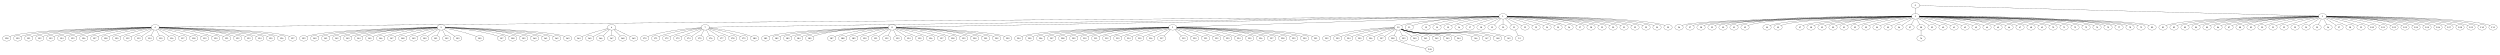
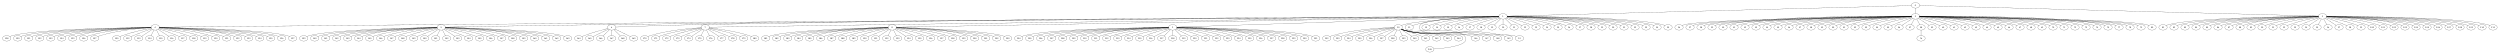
edge "0" -- "1": added
edge "1" -- "6": added
edge "1" -- "5": added
node "43": added
node "46": added
edge "21" -- "12": now "1" -- "12"
node "138": removed
node "154": added
node "156": added
node "186": added
node "218": added
edge "238" -- "245": now "10" -- "245"
